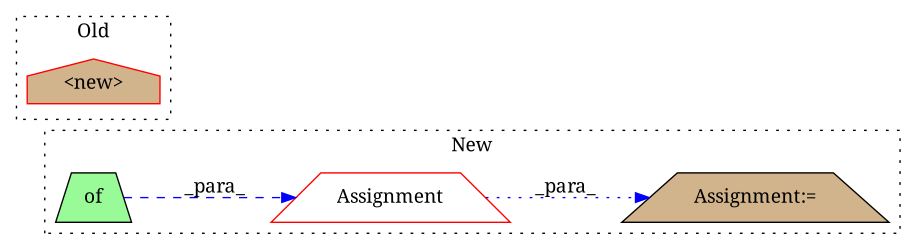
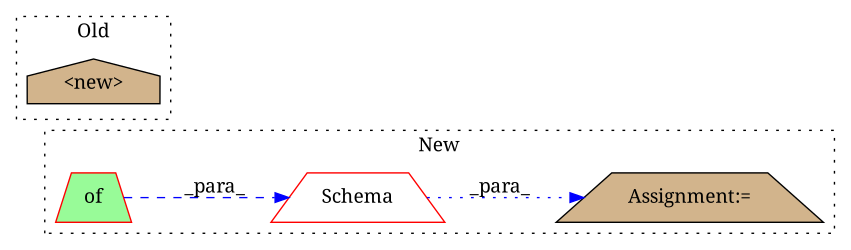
node "<new>": color red -> black
node "of": color black -> red
node "Assignment": label "Assignment" -> "Schema"
